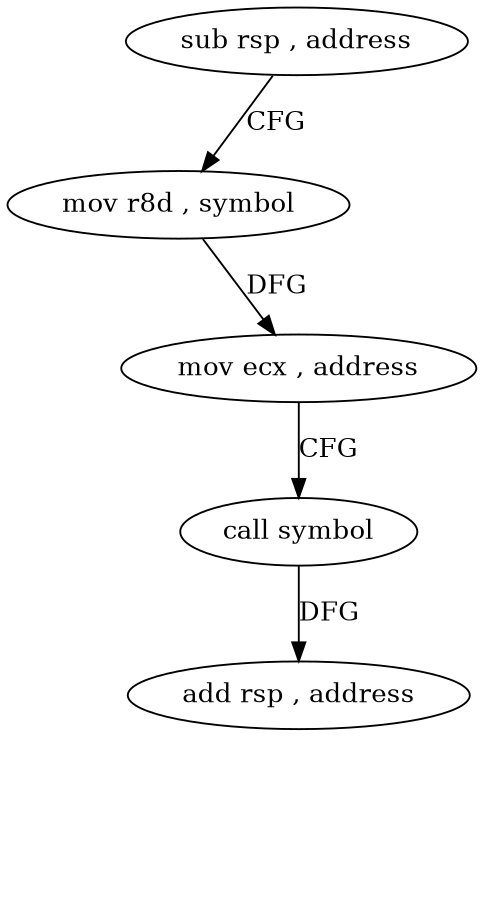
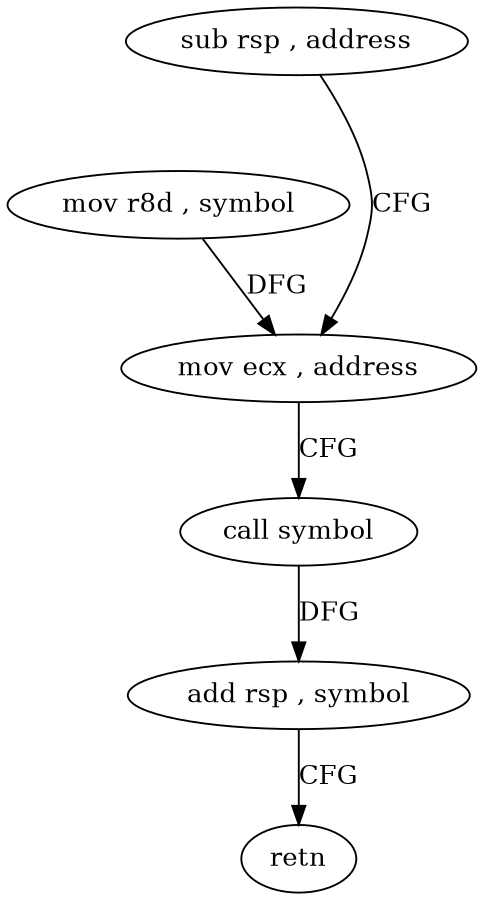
edge "sub rsp , address" -> "mov r8d , symbol": now "sub rsp , address" -> "mov ecx , address"
node "add rsp , address": label "add rsp , address" -> "add rsp , symbol"
node "retn": added
